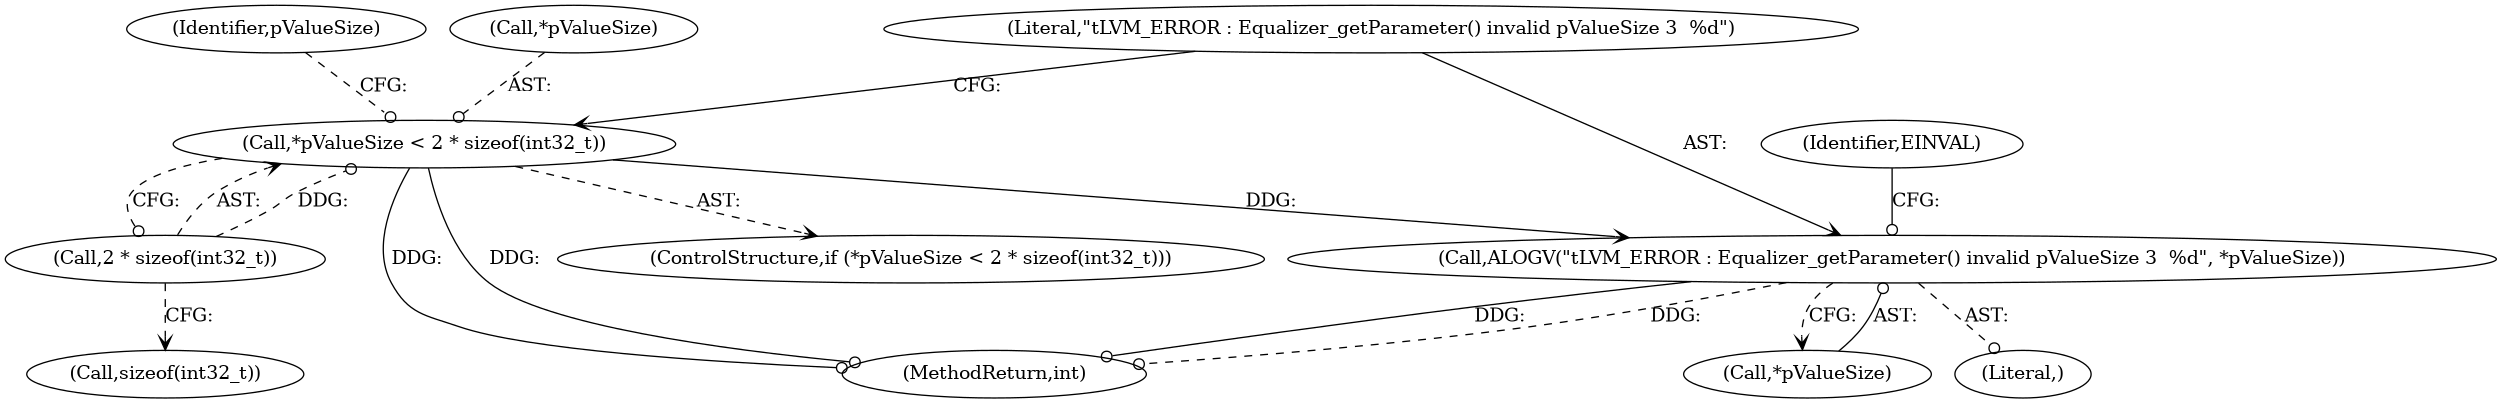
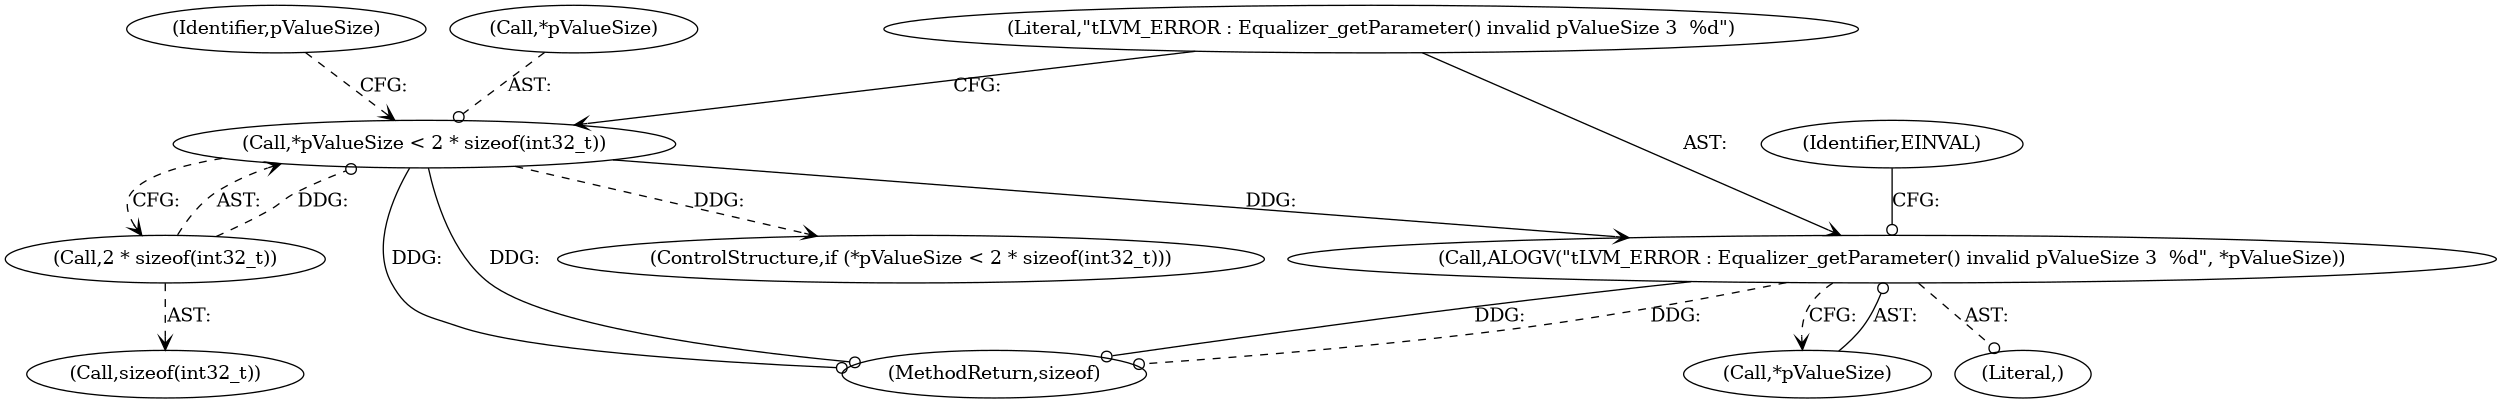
edge "(Identifier,pValueSize)" -> "(Call,*pValueSize < 2 * sizeof(int32_t))": arrowhead odot -> vee
edge "(Call,*pValueSize < 2 * sizeof(int32_t))" -> "(Call,2 * sizeof(int32_t))": arrowhead odot -> vee
edge "(Call,*pValueSize < 2 * sizeof(int32_t))" -> "(ControlStructure,if (*pValueSize < 2 * sizeof(int32_t)))": label "AST: " -> "DDG: "
edge "(Call,2 * sizeof(int32_t))" -> "(Call,sizeof(int32_t))": label "CFG: " -> "AST: "
node "(MethodReturn,int)": label "(MethodReturn,int)" -> "(MethodReturn,sizeof)"
